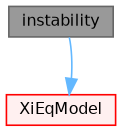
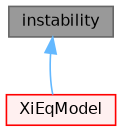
edge "instability" -> "XiEqModel": reversed
